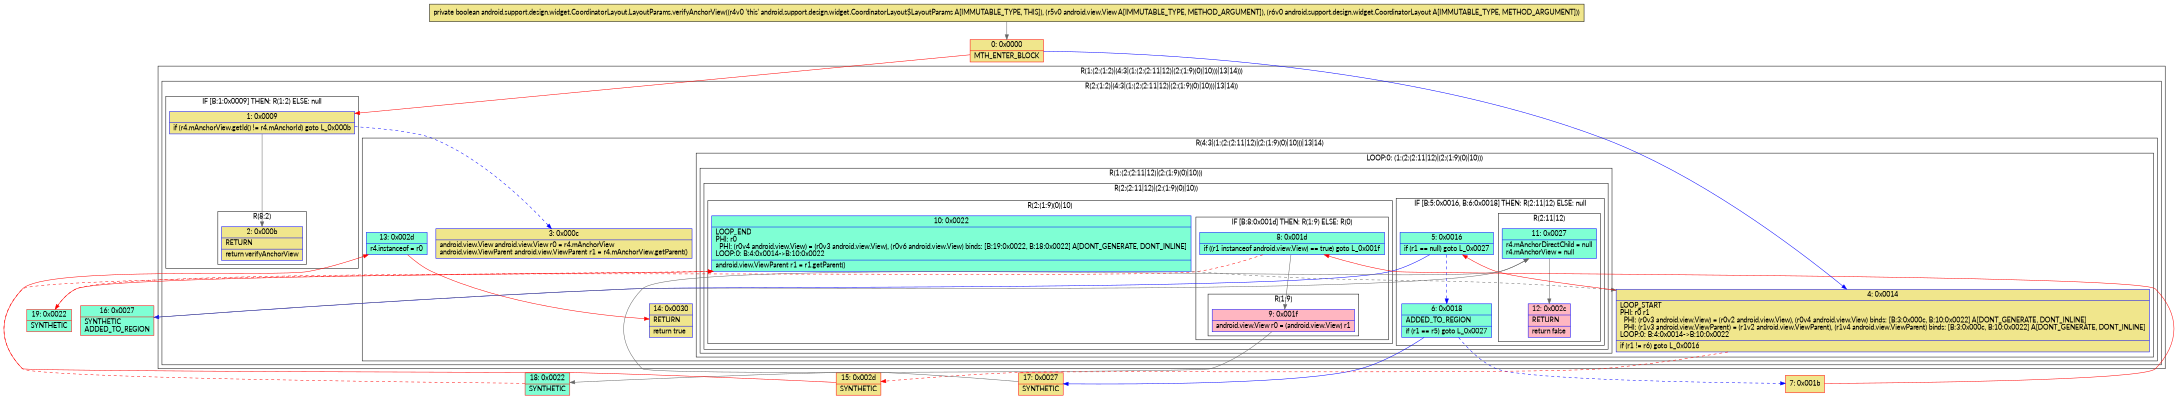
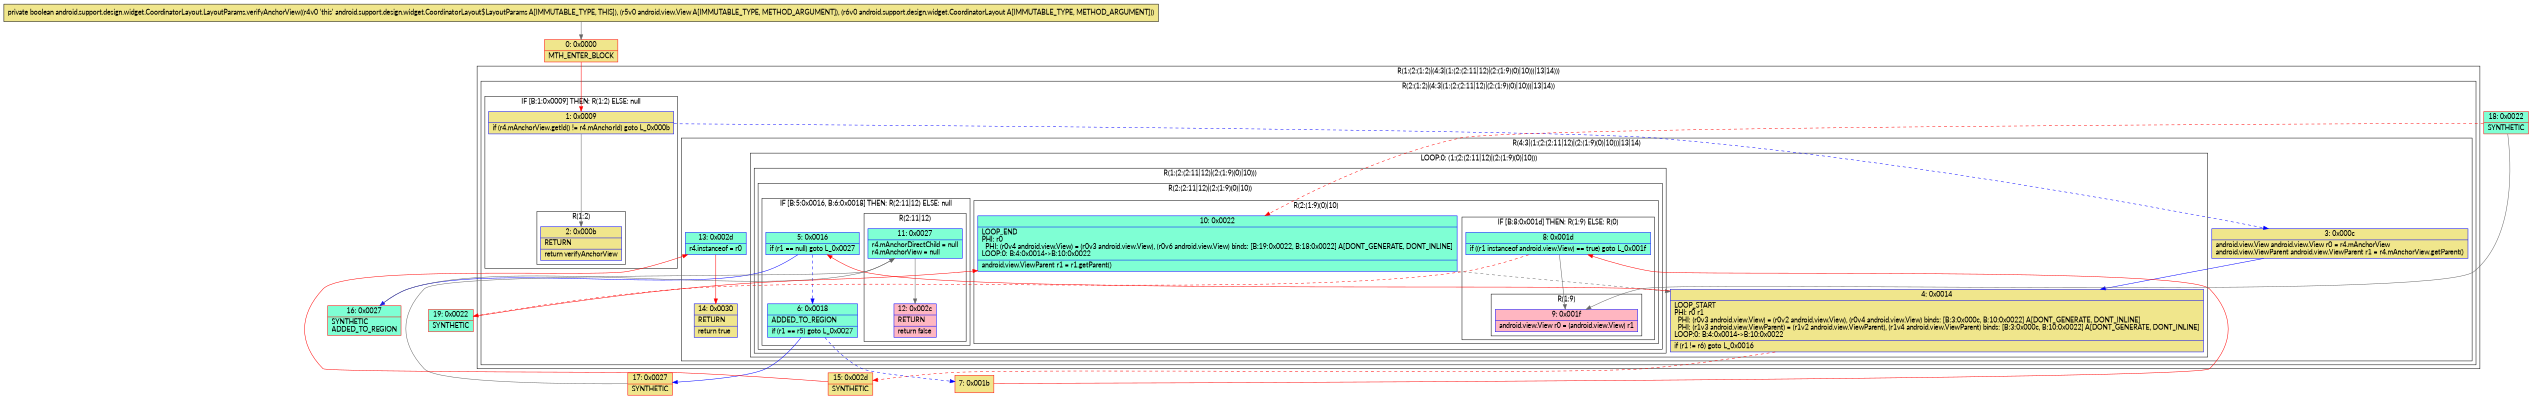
edge "0: 0x0000" -> "4: 0x0014": now "3: 0x000c" -> "4: 0x0014"
cluster "R(8:2)": label "R(8:2)" -> "R(1:2)"
edge "9: 0x001f" -> "18: 0x0022": reversed
